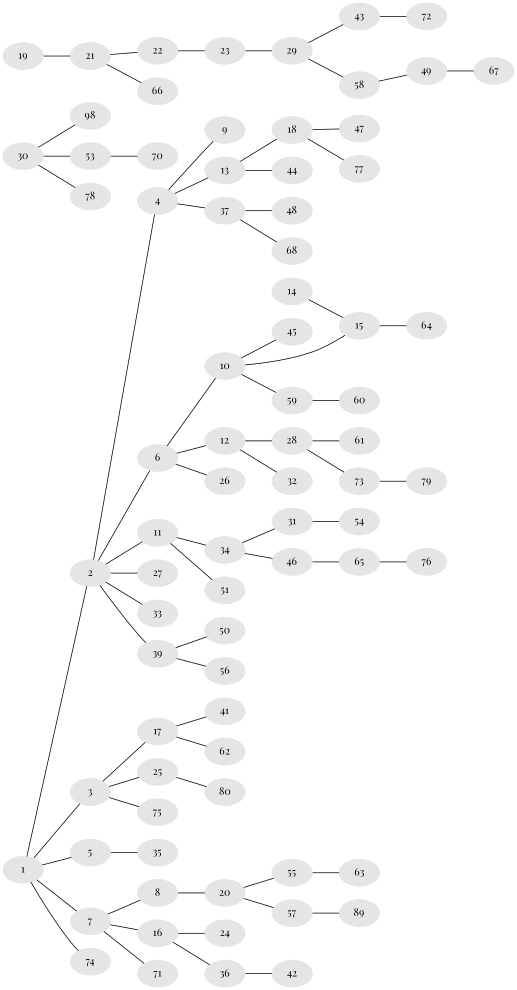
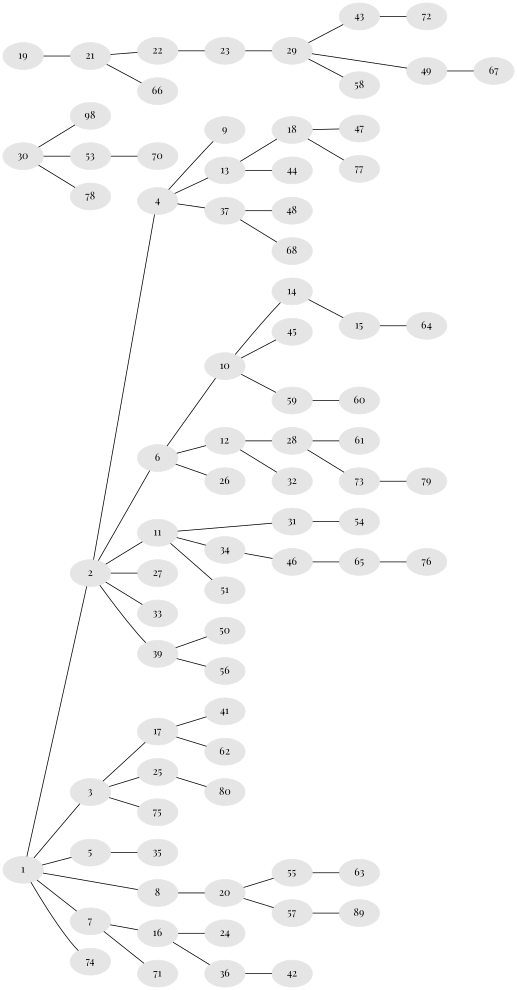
edge "49" -- "58": now "49" -- "29"
edge "15" -- "10": now "14" -- "10"
edge "31" -- "34": now "31" -- "11"
edge "8" -- "7": now "8" -- "1"
